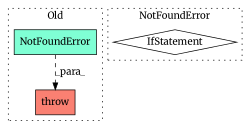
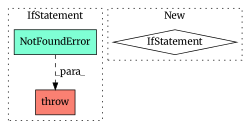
cluster "Old": label "Old" -> "IfStatement"
cluster "NotFoundError": label "NotFoundError" -> "New"
